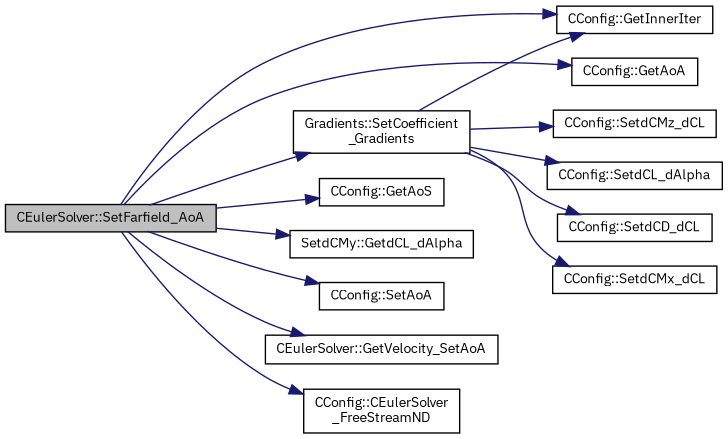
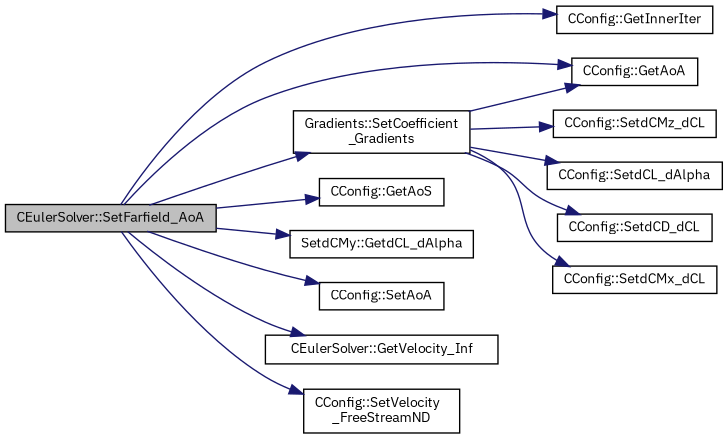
edge "Gradients::SetCoefficient _Gradients" -> "CConfig::GetInnerIter": now "Gradients::SetCoefficient _Gradients" -> "CConfig::GetAoA"
node "CEulerSolver::GetVelocity_SetAoA": label "CEulerSolver::GetVelocity_SetAoA" -> "CEulerSolver::GetVelocity_Inf"
node "CConfig::CEulerSolver _FreeStreamND": label "CConfig::CEulerSolver _FreeStreamND" -> "CConfig::SetVelocity _FreeStreamND"
